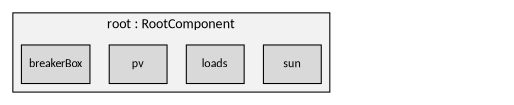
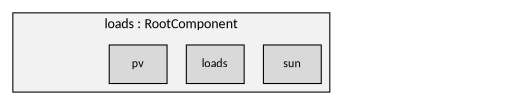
cluster "root : RootComponent": label "root : RootComponent" -> "loads : RootComponent"
node "breakerBox": removed
